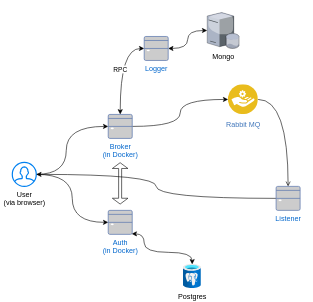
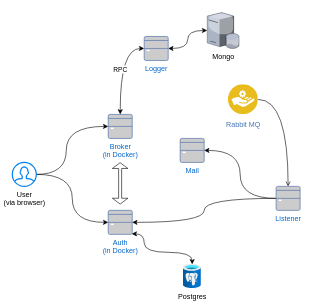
edge "Broker (in Docker)" -> "Rabbit MQ": removed
node "Mail": added
edge "Listener" -> "Mail": added
edge "Listener" -> "User (via browser)": now "Listener" -> "Auth (in Docker)"
